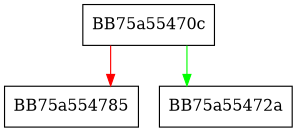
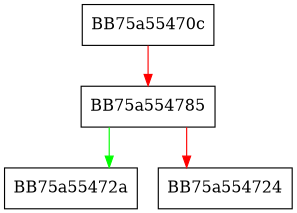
edge "BB75a55470c" -> "BB75a55472a": now "BB75a554785" -> "BB75a55472a"
node "BB75a554724": added
